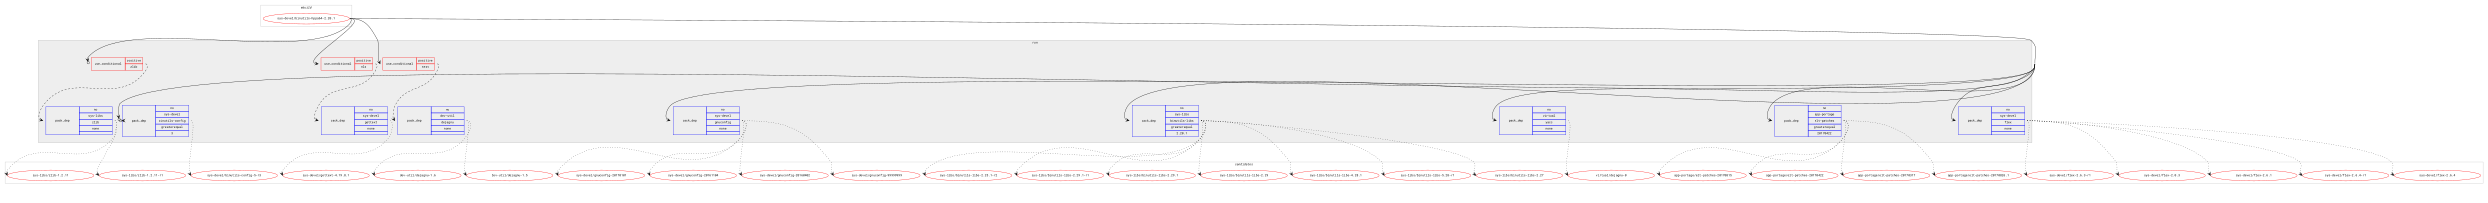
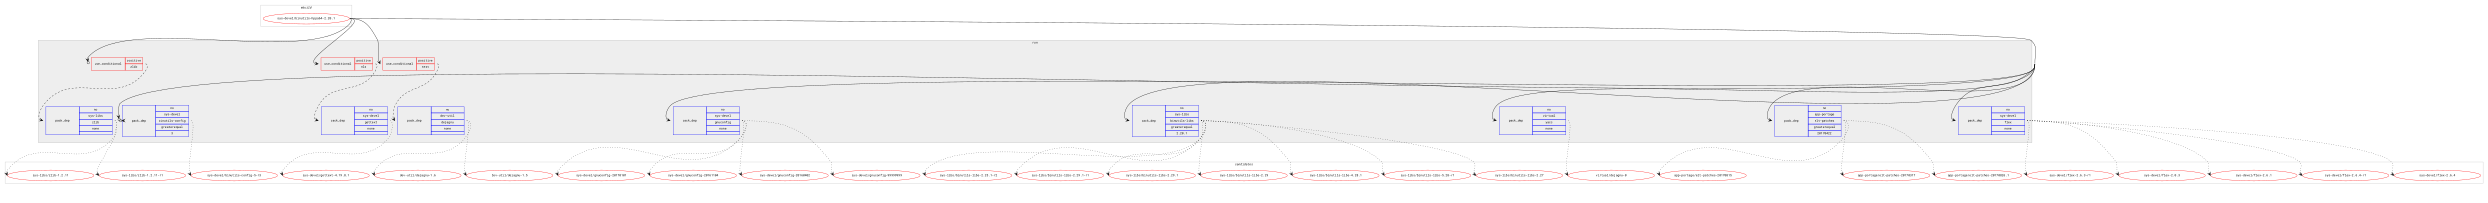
node "app-portage/elt-patches-20170422": removed
